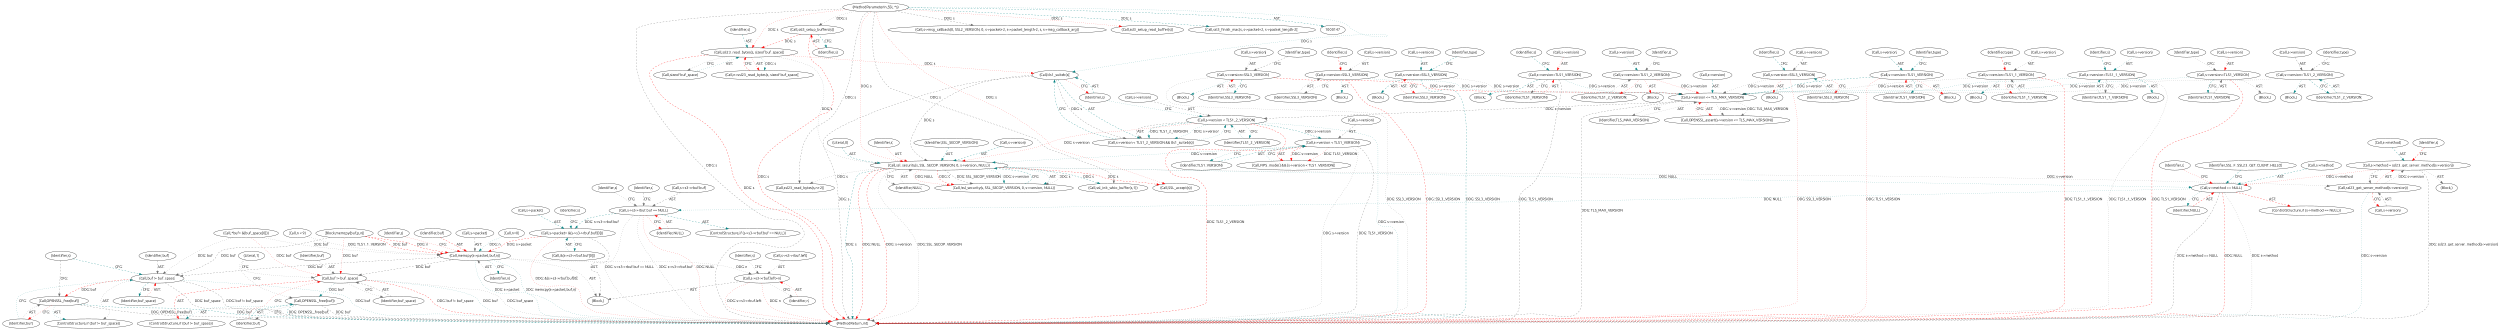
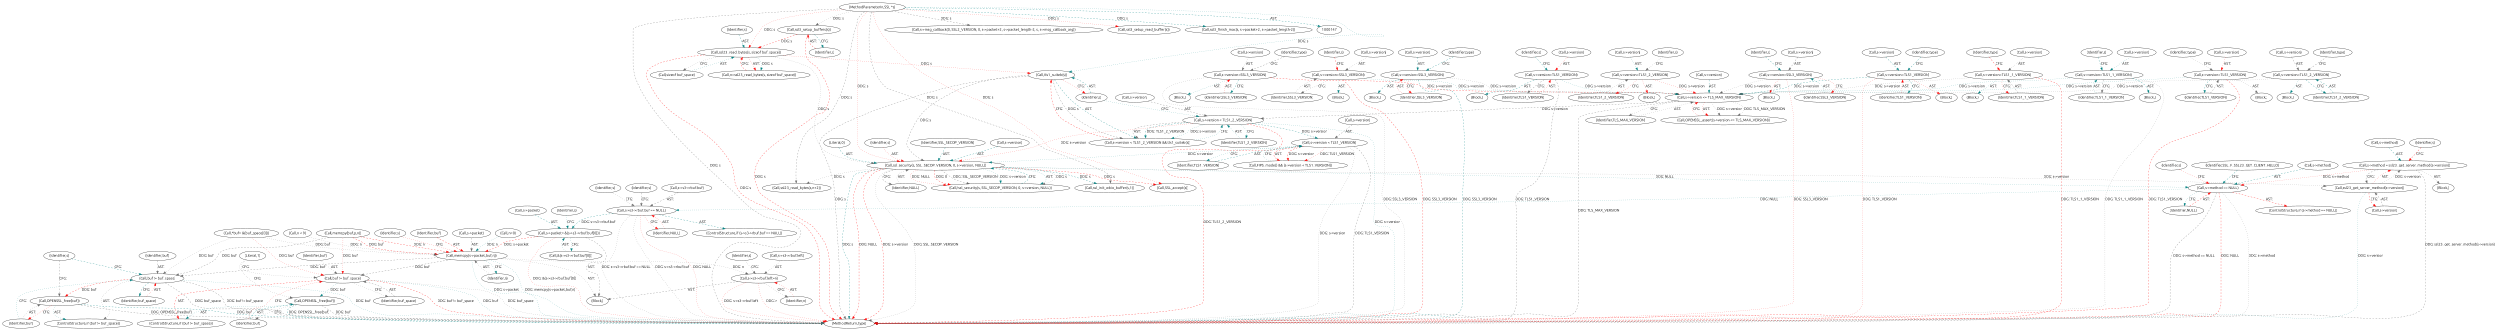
edge "(Call,s->version < TLS1_2_VERSION && tls1_suiteb(s))" -> "(Call,tls1_suiteb(s))": color teal -> red
node "(Block,memcpy(buf,p,n))": label "(Block,memcpy(buf,p,n))" -> "(Call,memcpy(buf,p,n))"
edge "(Call,n < 9)" -> "(Call,memcpy(s->packet,buf,n))": label "DDG: TLS1_1_VERSION" -> "DDG: n"
node "(MethodReturn,int)": label "(MethodReturn,int)" -> "(MethodReturn,type)"
